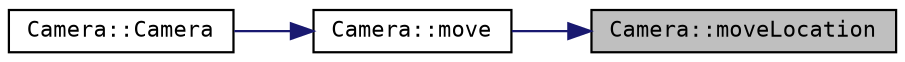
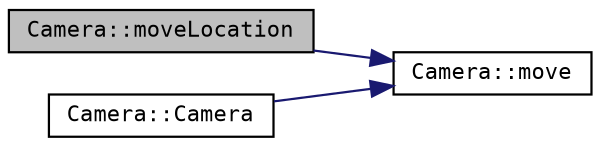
edge "Camera::move" -> "Camera::moveLocation": reversed
